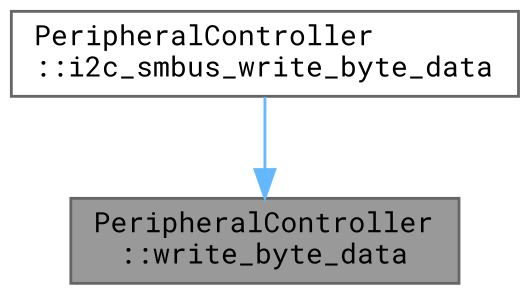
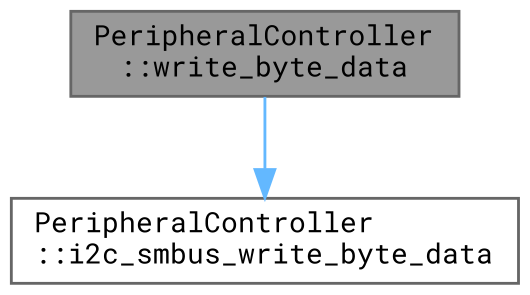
edge "PeripheralController ::i2c_smbus_write_byte_data" -> "PeripheralController ::write_byte_data": reversed
